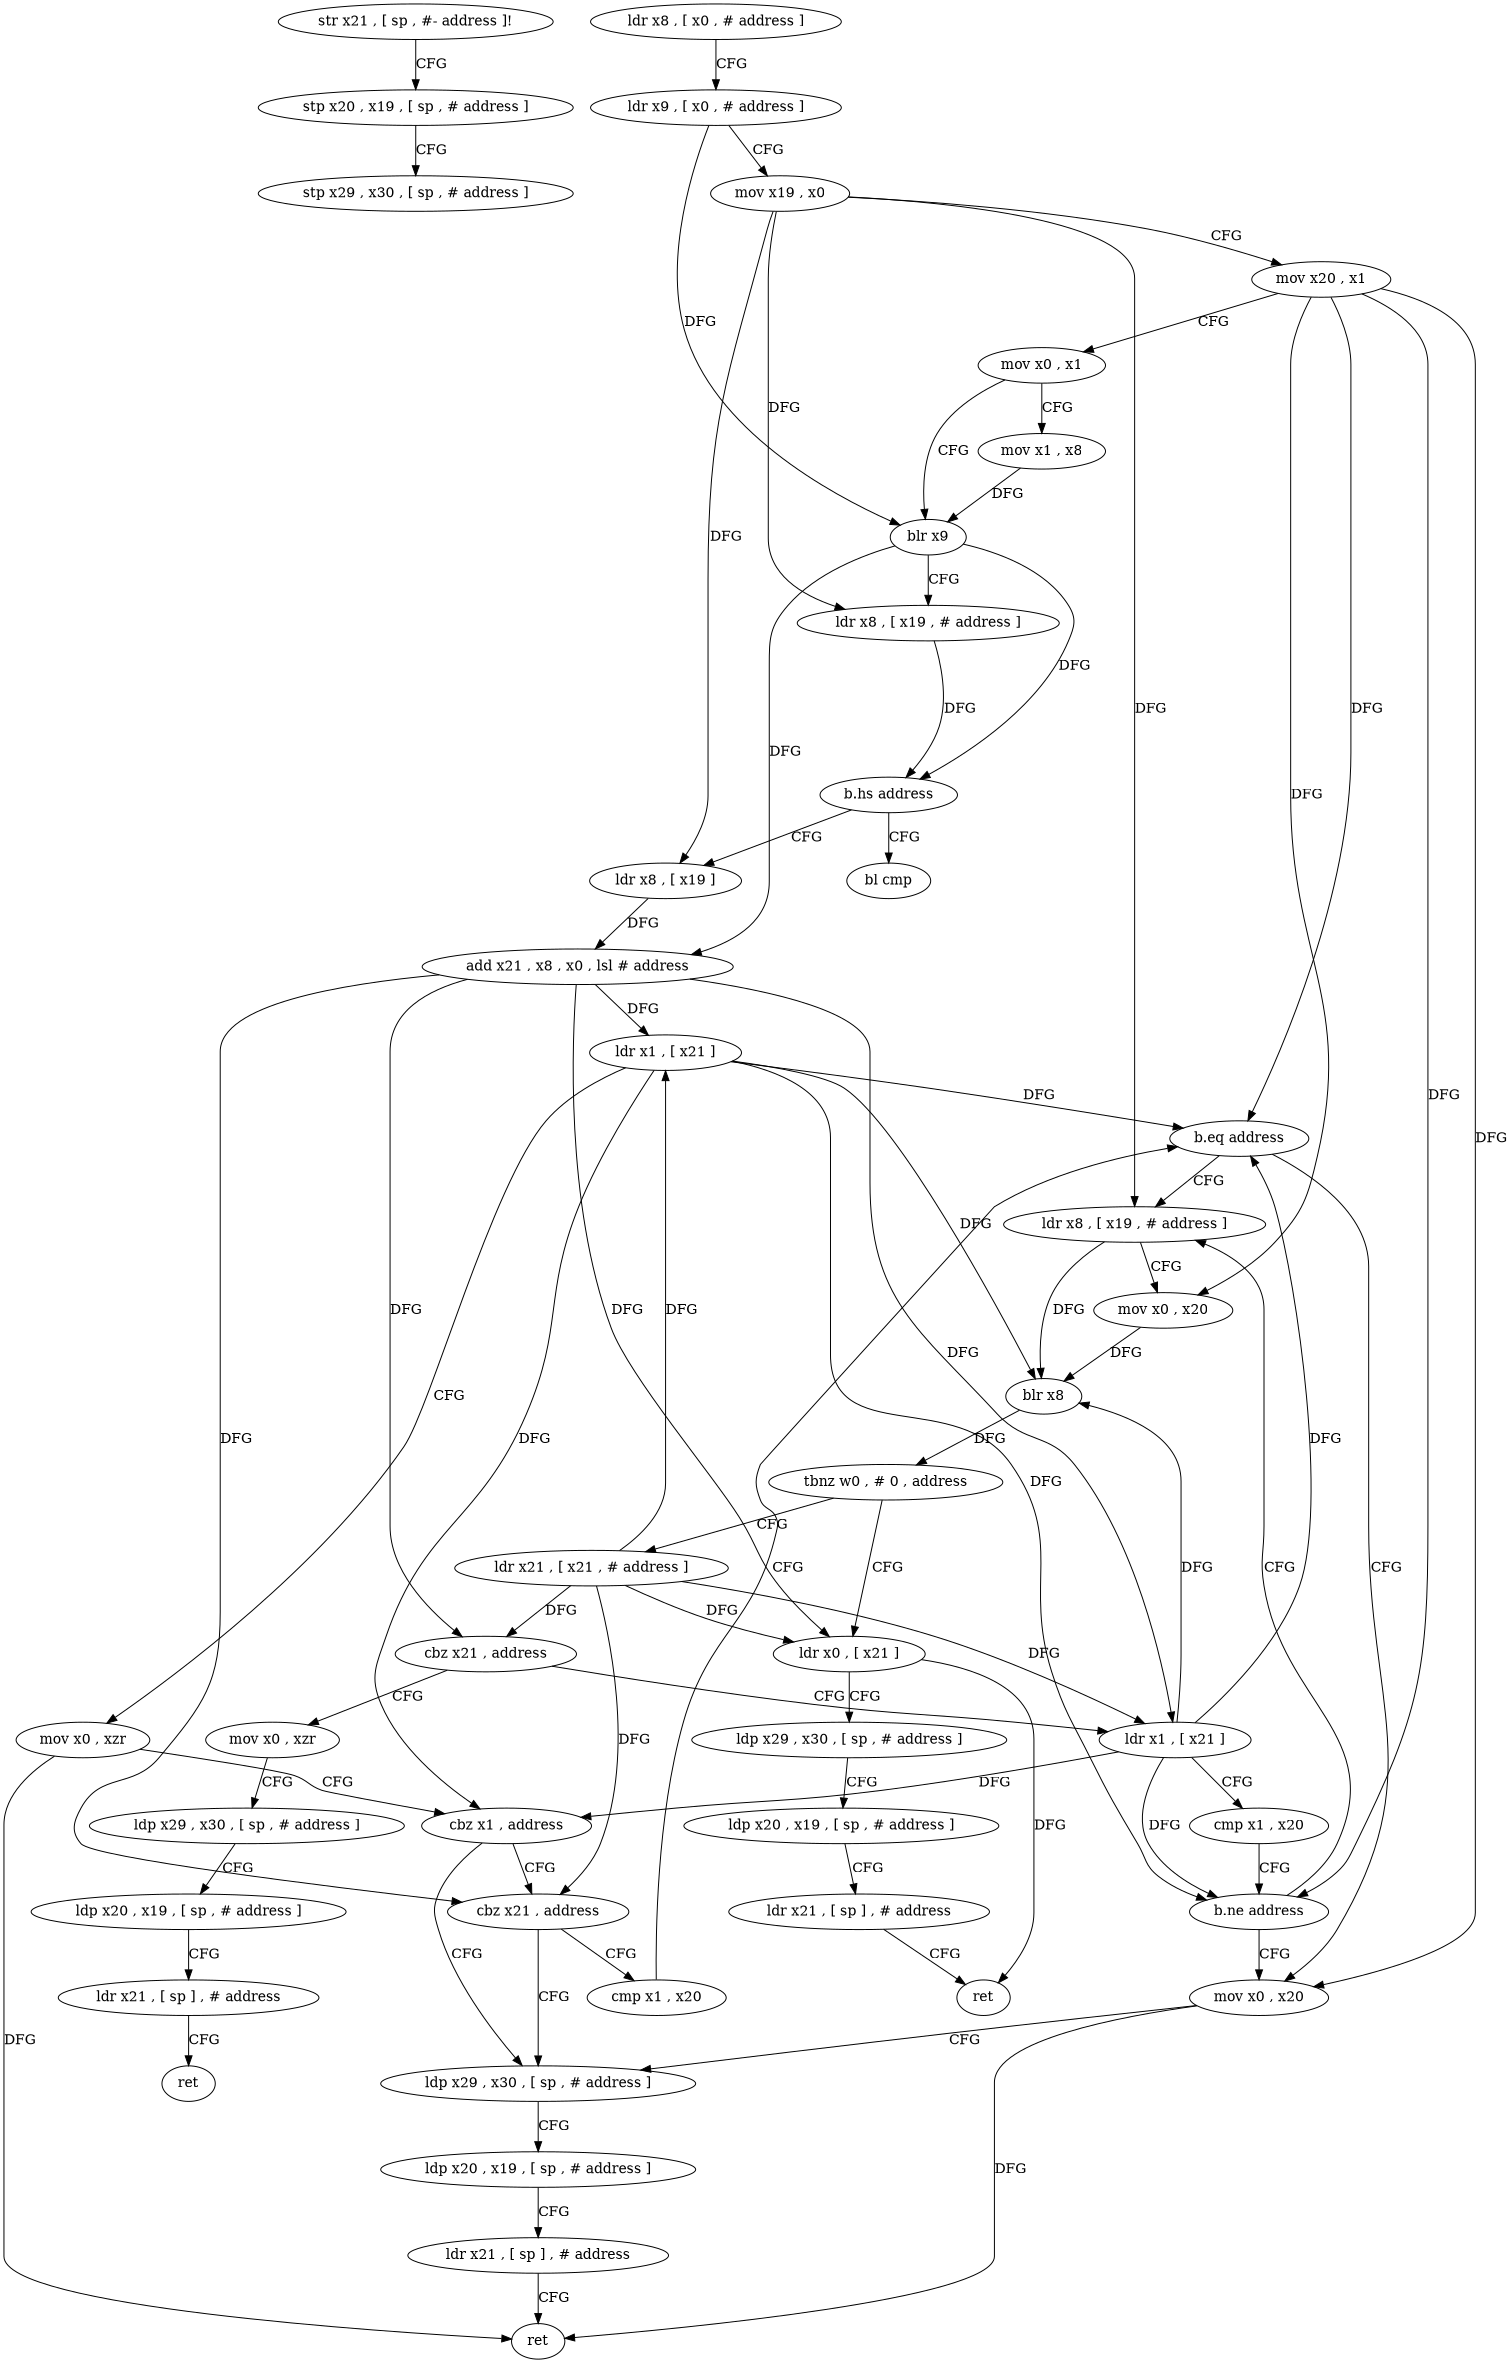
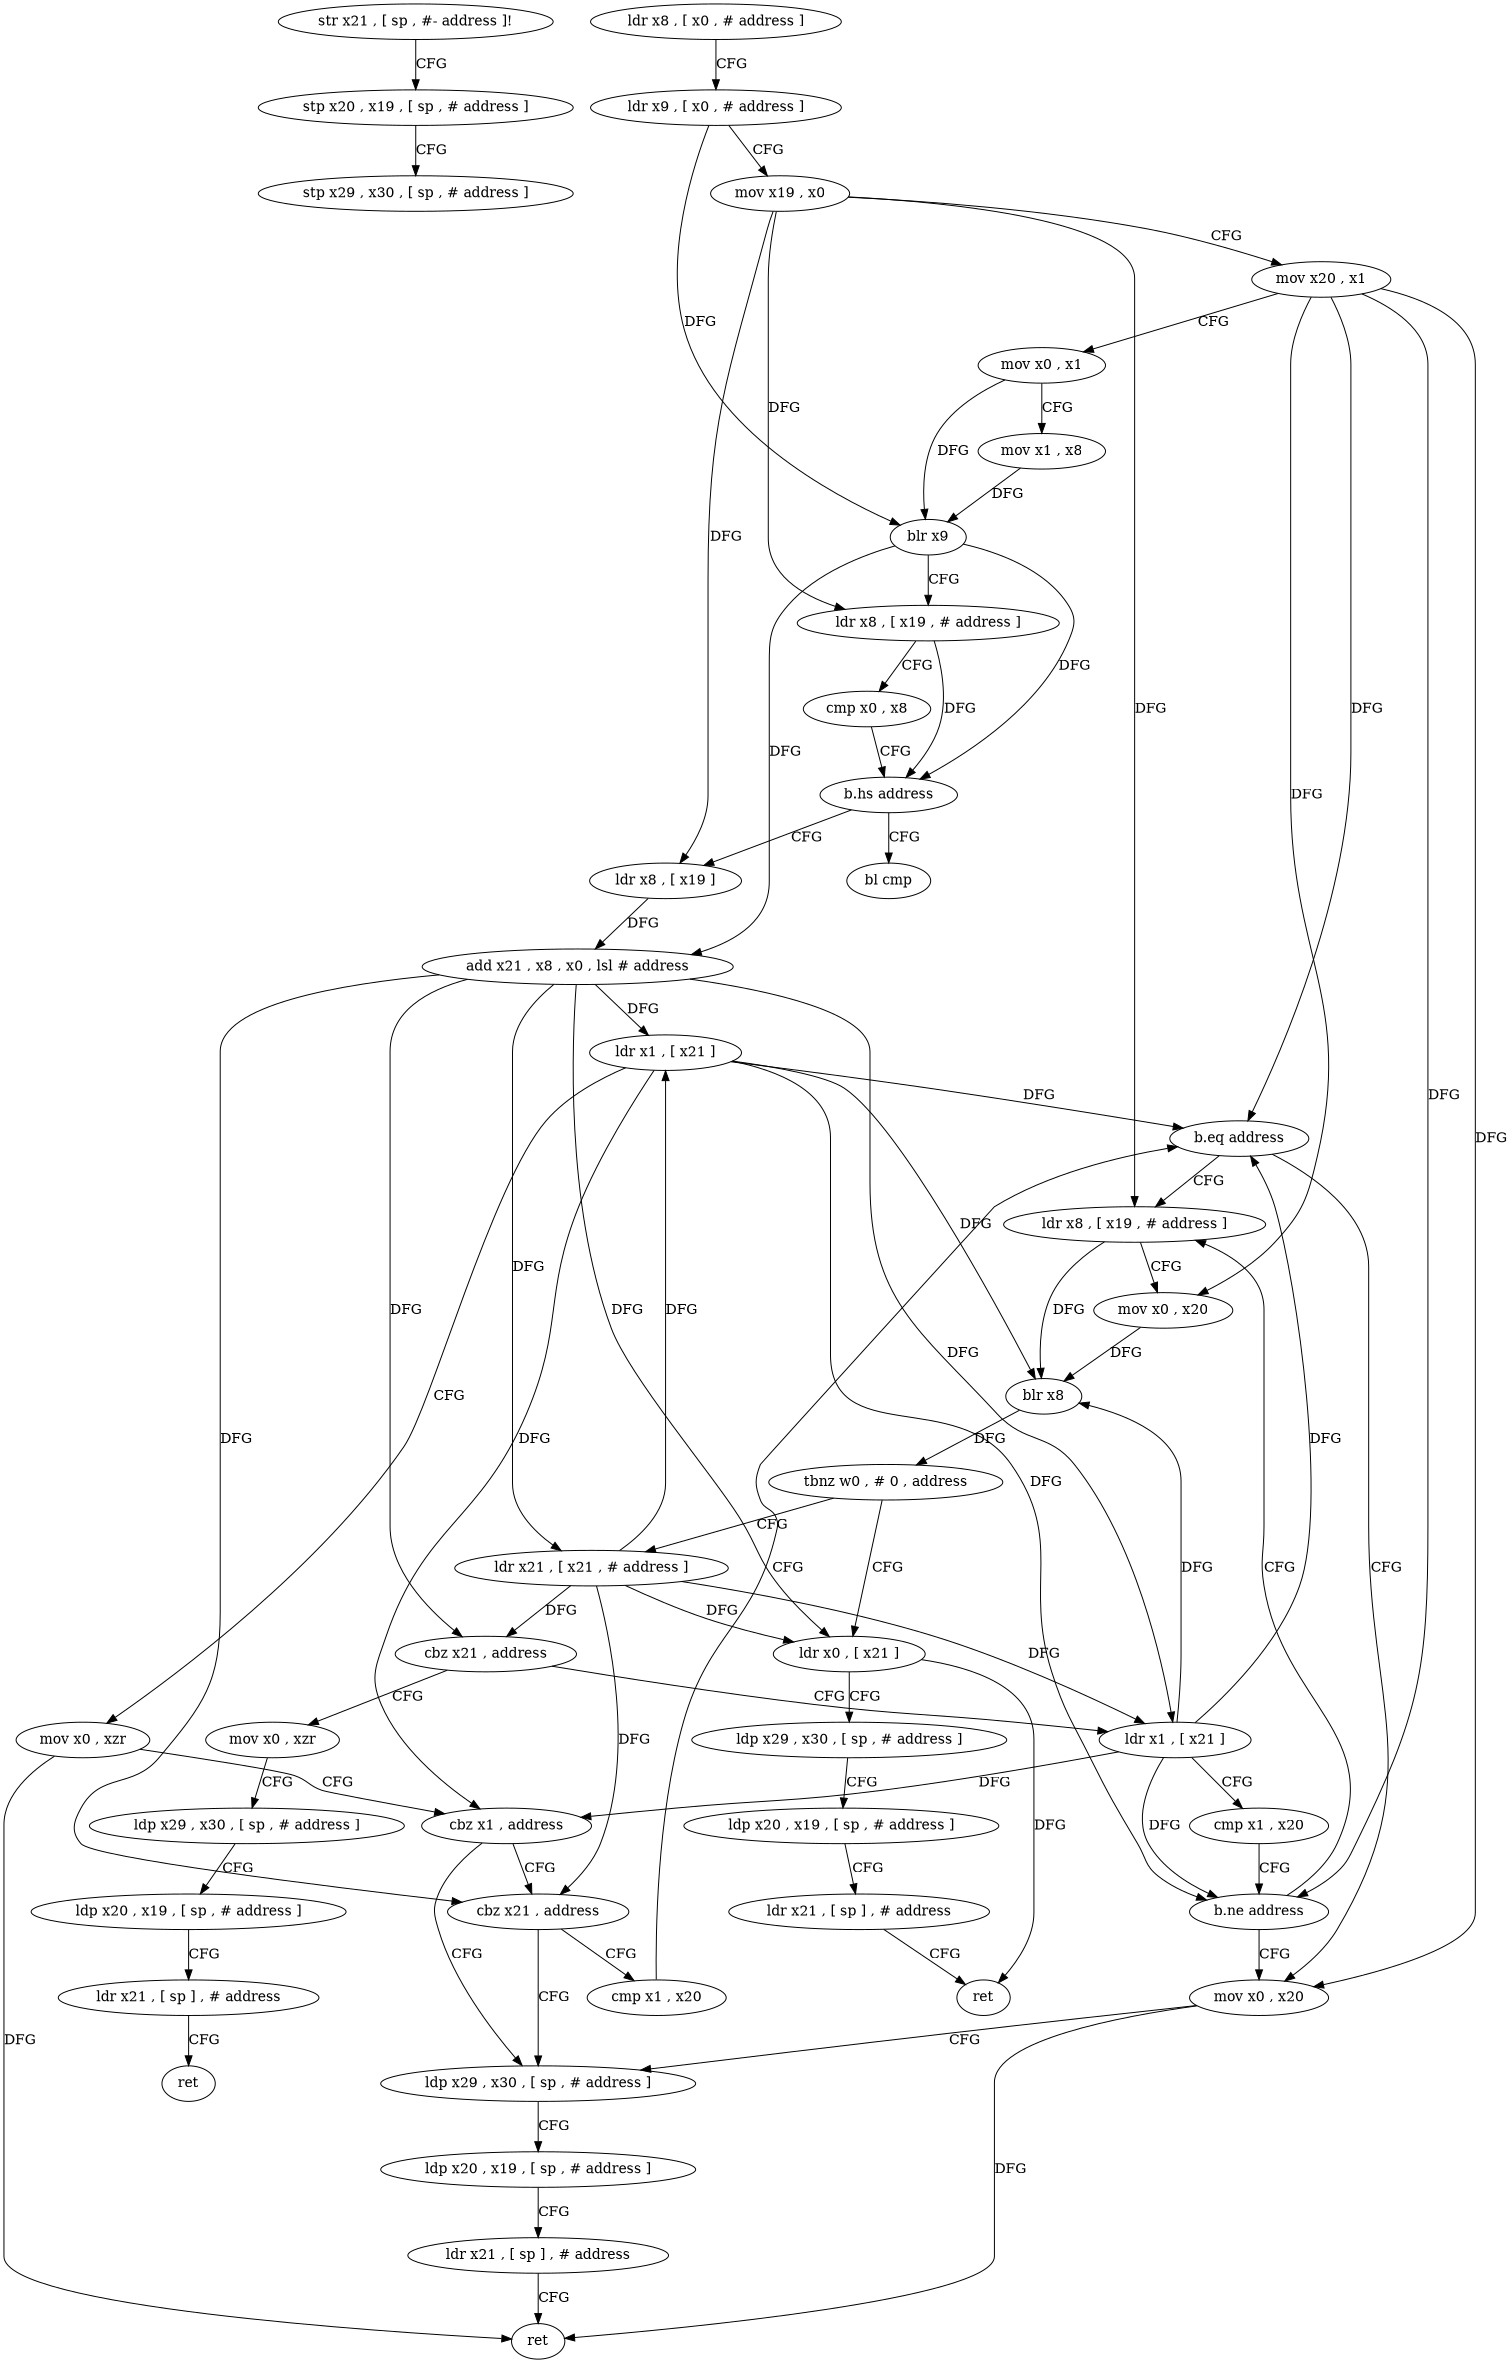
edge "mov x0 , x1" -> "blr x9": label "CFG" -> "DFG"
node "cmp x0 , x8": added
edge "add x21 , x8 , x0 , lsl # address" -> "ldr x21 , [ x21 , # address ]": added, label "DFG"
